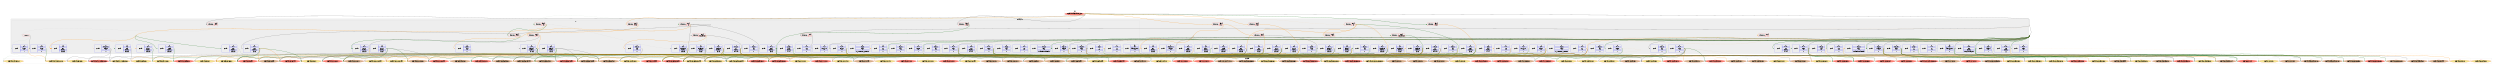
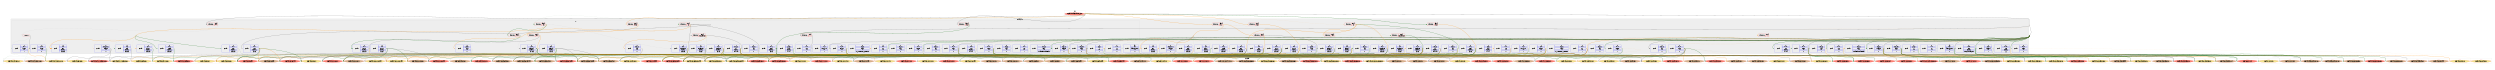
node "portage://net-libs/webkit-gtk-2.44.1-r600": added
node "portage://ffmpeg-qt/qtsvg-5.15.14": label "portage://ffmpeg-qt/qtsvg-5.15.14" -> "portage://dev-qt/qtsvg-5.15.14"
